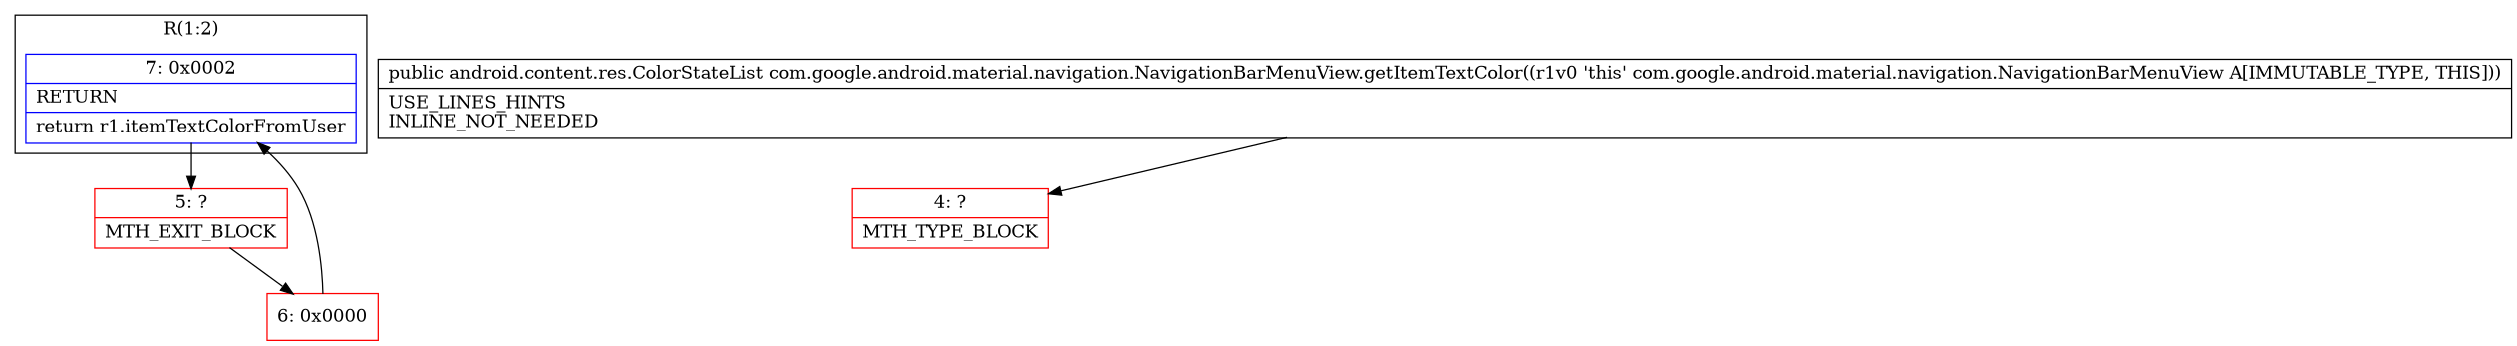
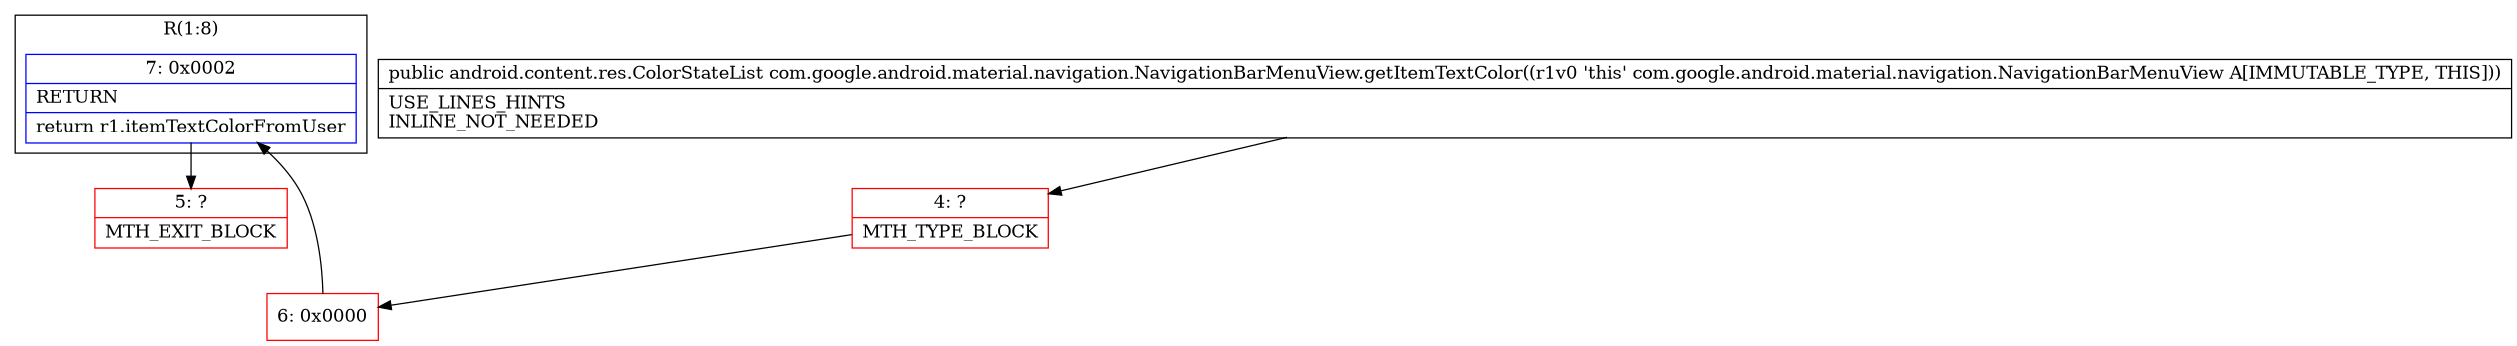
cluster "R(1:2)": label "R(1:2)" -> "R(1:8)"
edge "5: ?" -> "6: 0x0000": now "4: ?" -> "6: 0x0000"
